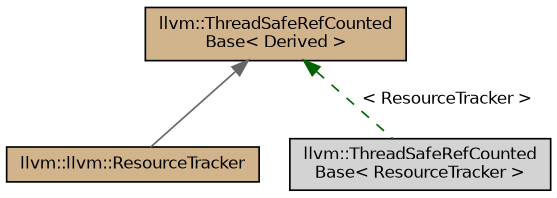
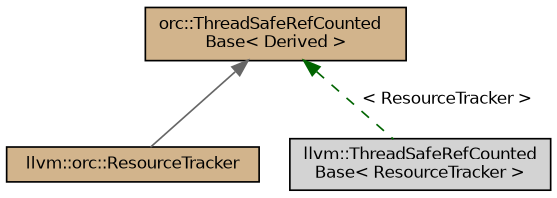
node "llvm::ThreadSafeRefCounted Base< Derived >": label "llvm::ThreadSafeRefCounted Base< Derived >" -> "orc::ThreadSafeRefCounted Base< Derived >"
node "llvm::llvm::ResourceTracker": label "llvm::llvm::ResourceTracker" -> "llvm::orc::ResourceTracker"
